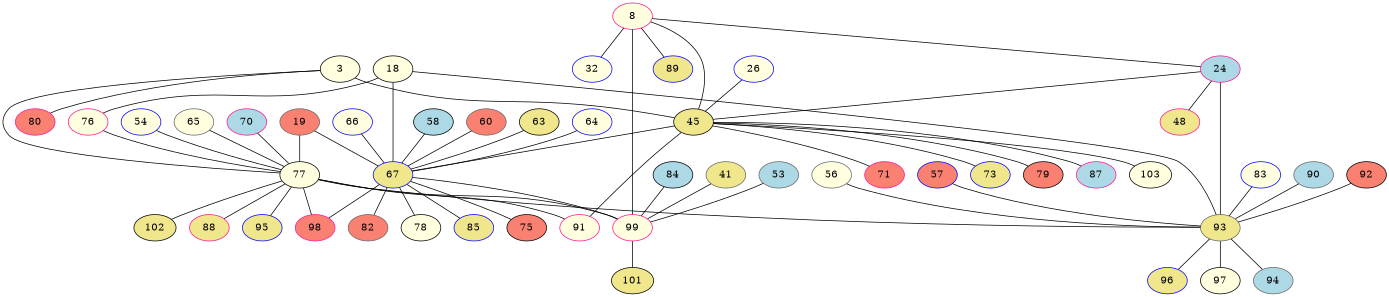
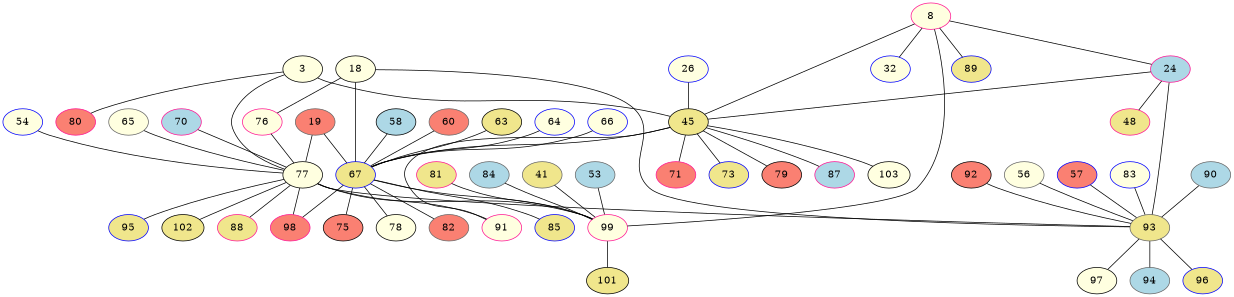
node "81": added
node "84": color black -> gray40
